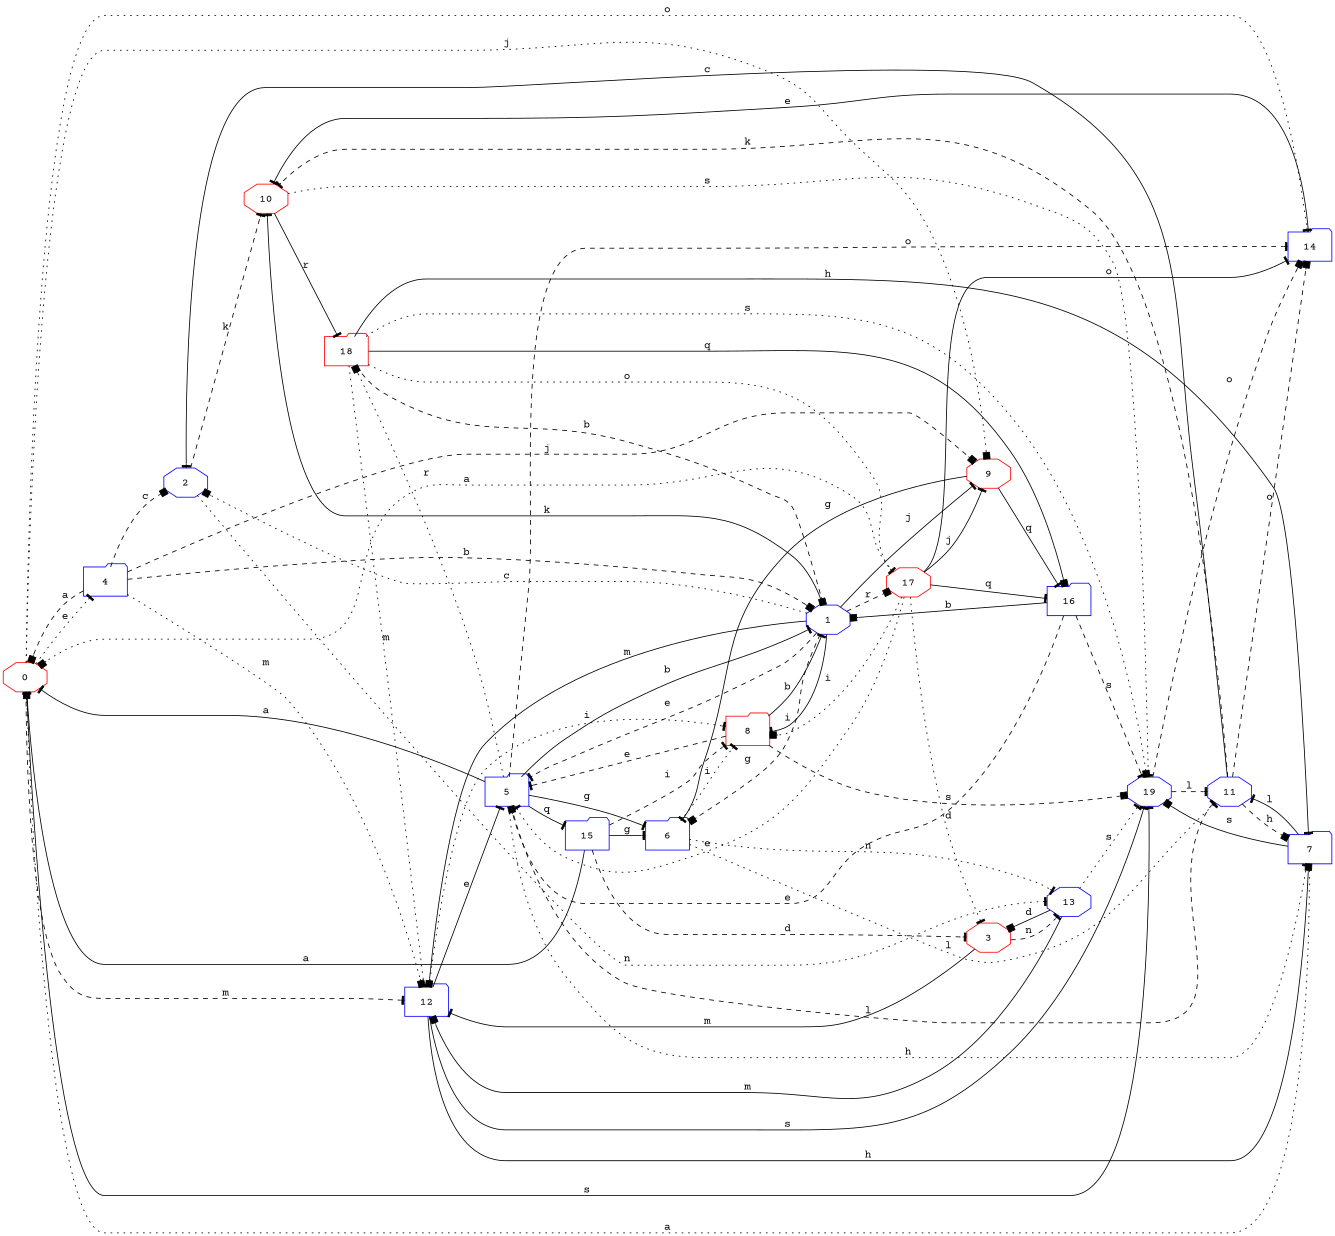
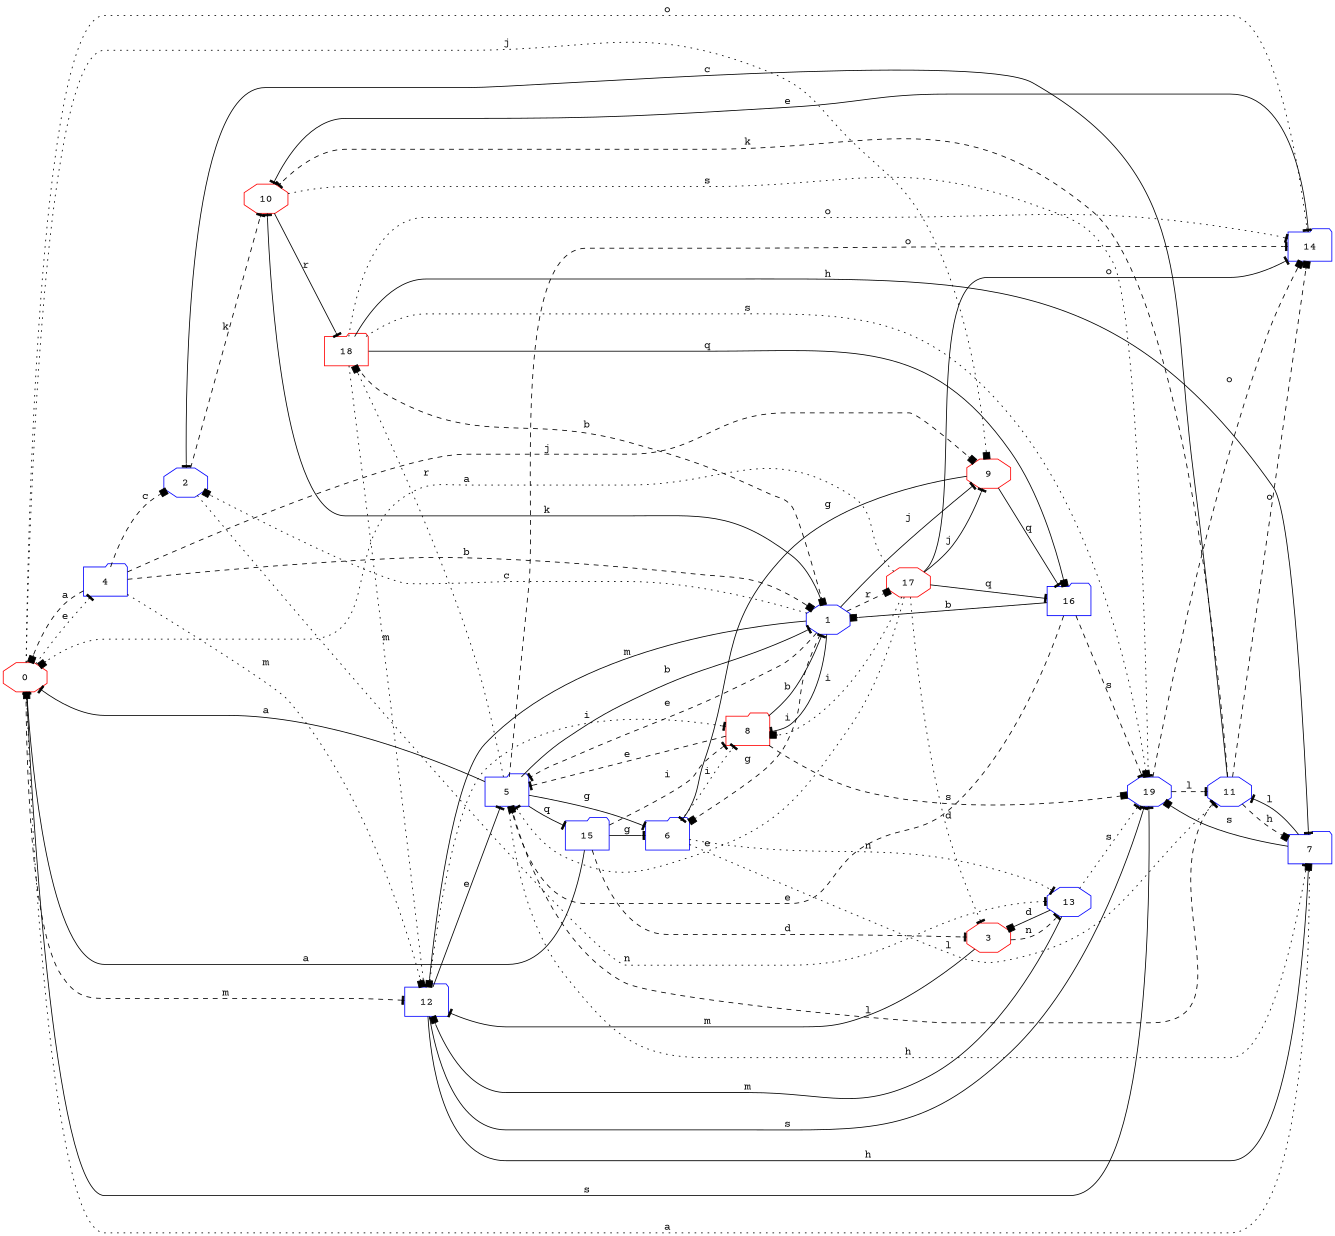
edge "18" -> "17": now "18" -> "14"
